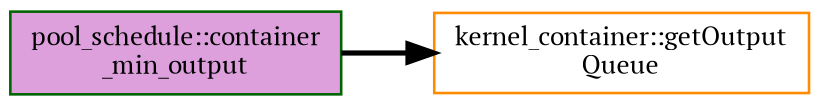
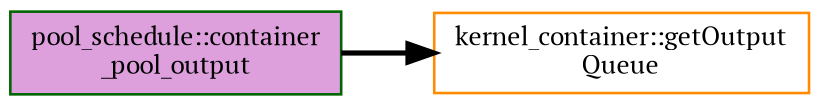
node "pool_schedule::container _min_output": label "pool_schedule::container _min_output" -> "pool_schedule::container _pool_output"
